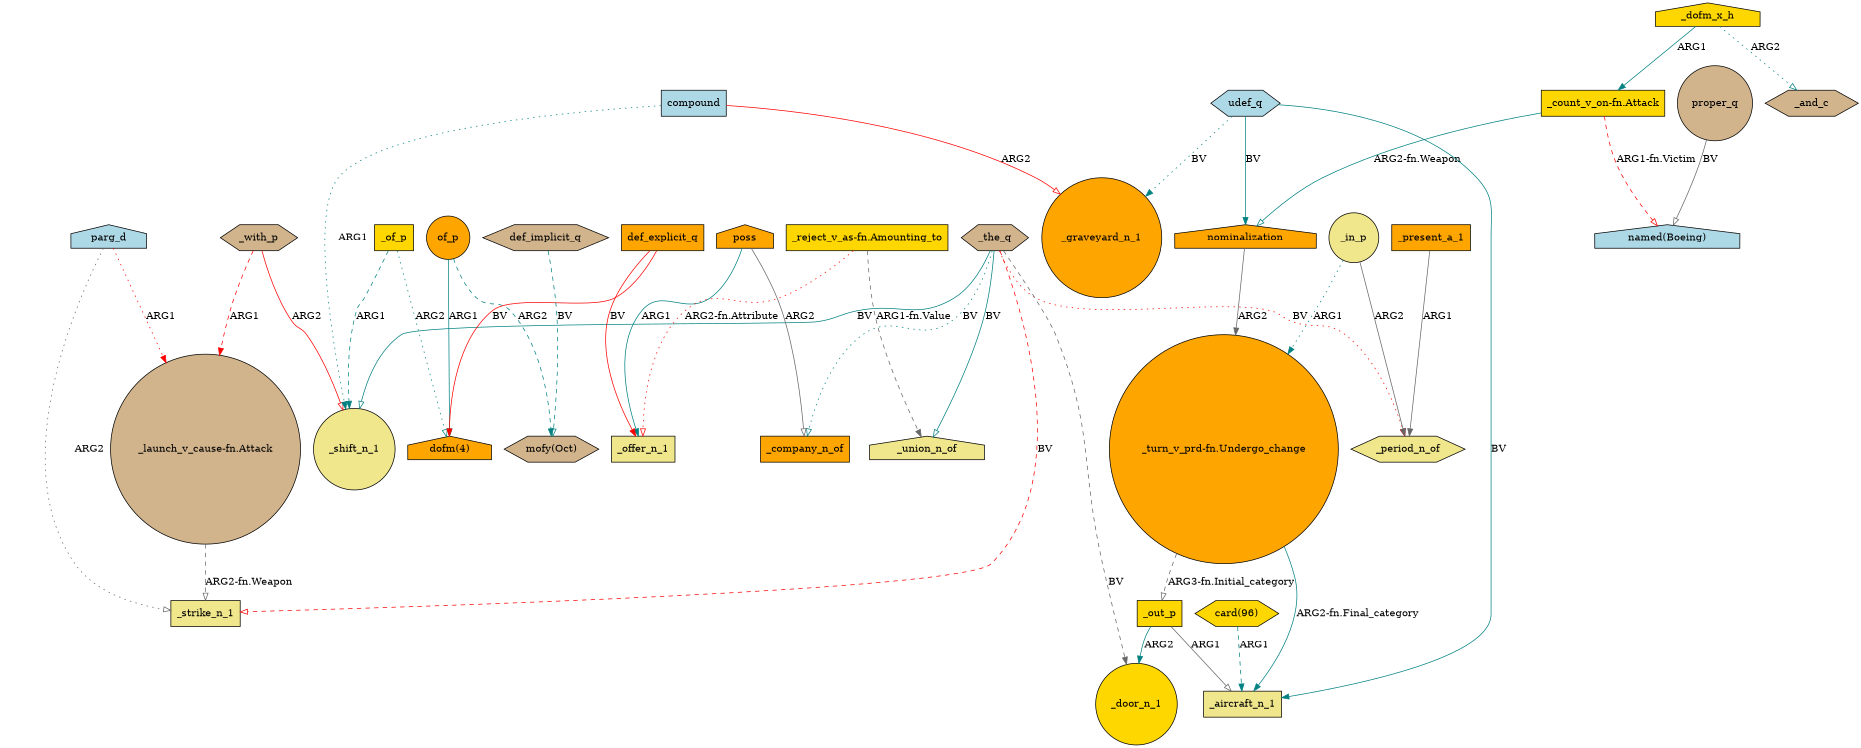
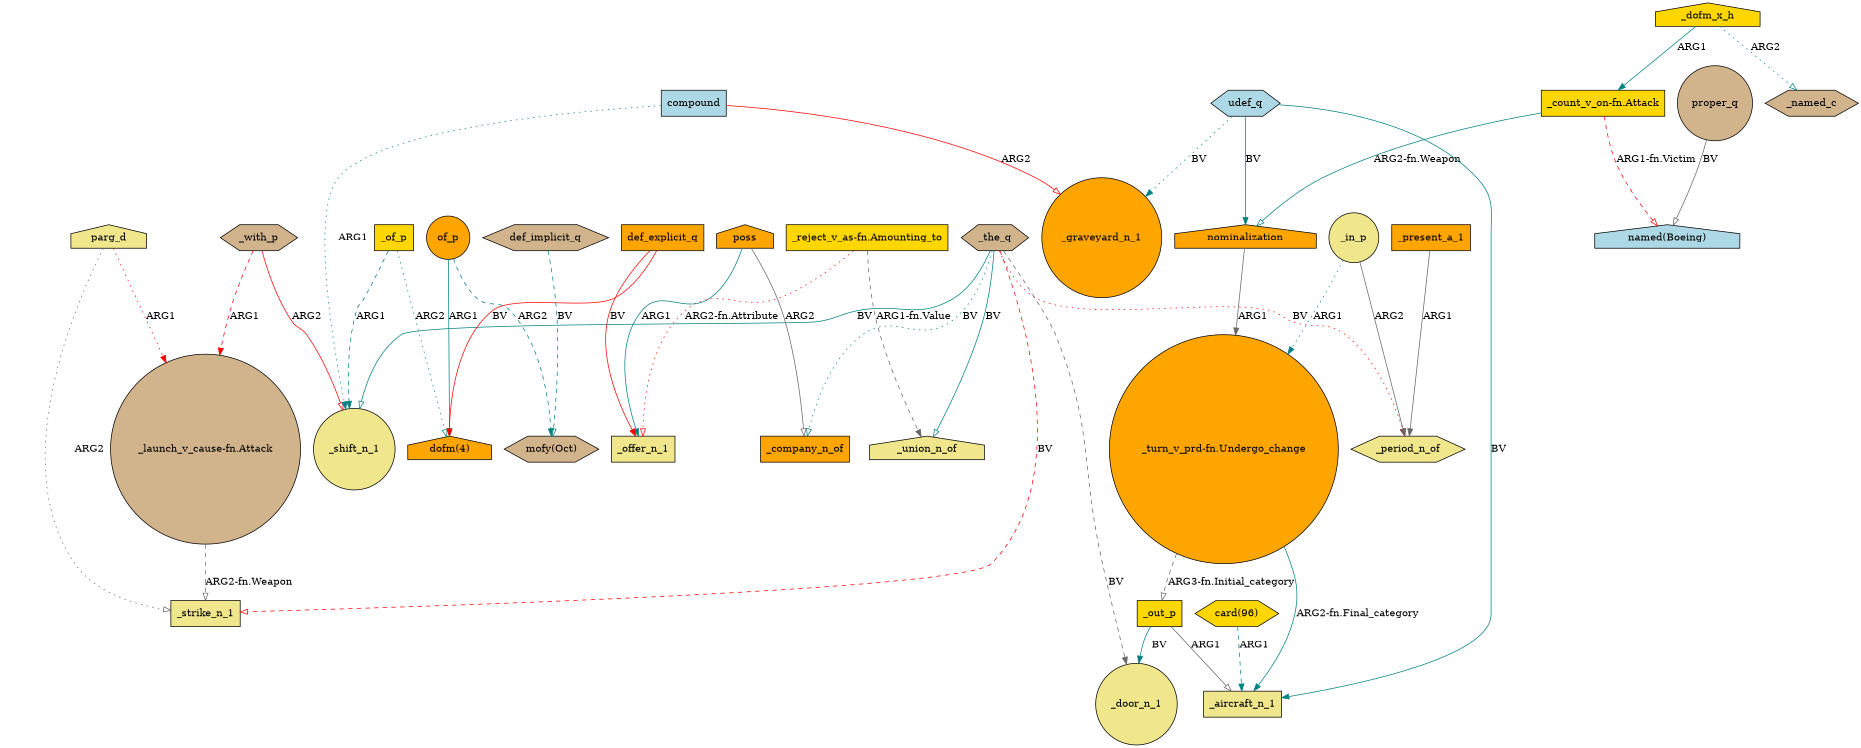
node "_and_c": label "_and_c" -> "_named_c"
node "parg_d": fillcolor lightblue -> khaki
edge "nominalization" -> "_turn_v_prd-fn.Undergo_change": label "ARG2" -> "ARG1"
edge "_out_p" -> "_door_n_1": label "ARG2" -> "BV"
node "_door_n_1": fillcolor gold -> khaki
